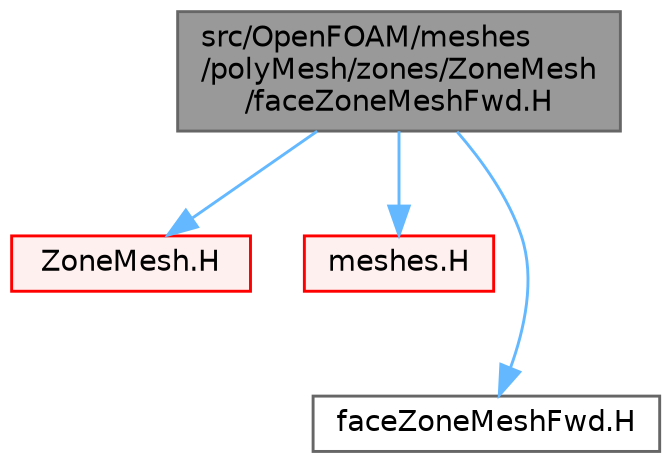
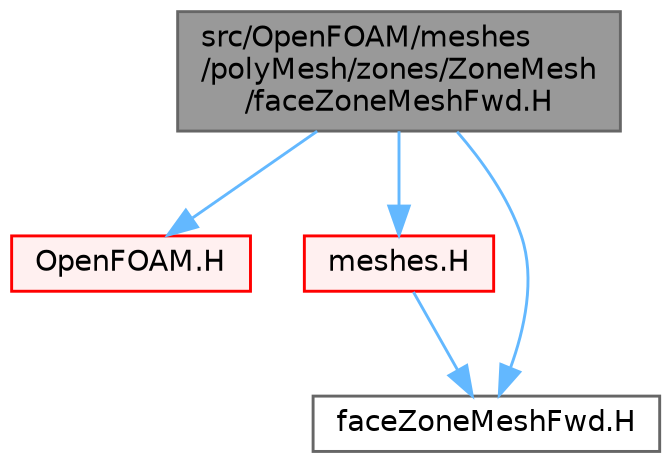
node "ZoneMesh.H": label "ZoneMesh.H" -> "OpenFOAM.H"
edge "meshes.H" -> "faceZoneMeshFwd.H": added
